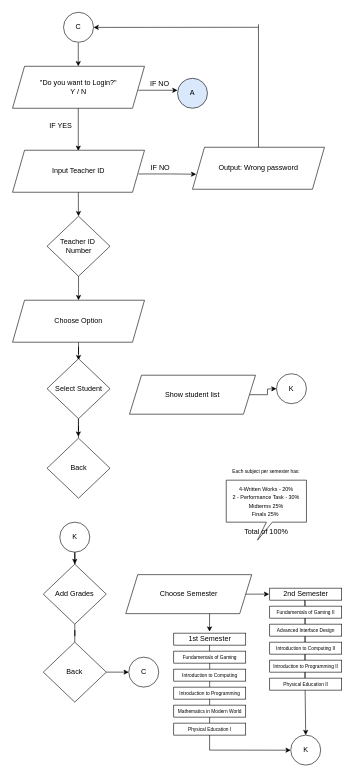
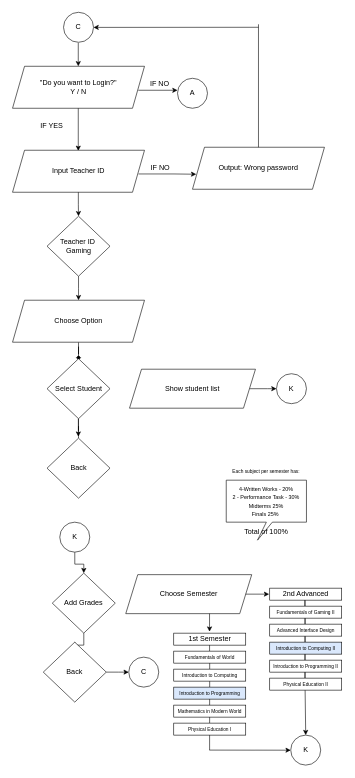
node "A": fillcolor #dae8fc -> #ffffff
node "IF YES": moved (60, 126) -> (51, 126)
node "Teacher ID Number": label "Teacher ID Number" -> "Teacher ID Gaming"
edge "Choose Option" -> "Select Student": arrowhead classic -> diamond
node "Show student list": moved (192, 395) -> (192, 389)
node "Add Grades": moved (75, 594) -> (84, 603)
node "2nd Semester": label "2nd Semester" -> "2nd Advanced"
node "Introduction to Computing II": fillcolor #ffffff -> #dae8fc
node "Fundamentals of Gaming": label "Fundamentals of Gaming" -> "Fundamentals of World"
node "Introduction to Programming": fillcolor #ffffff -> #dae8fc
